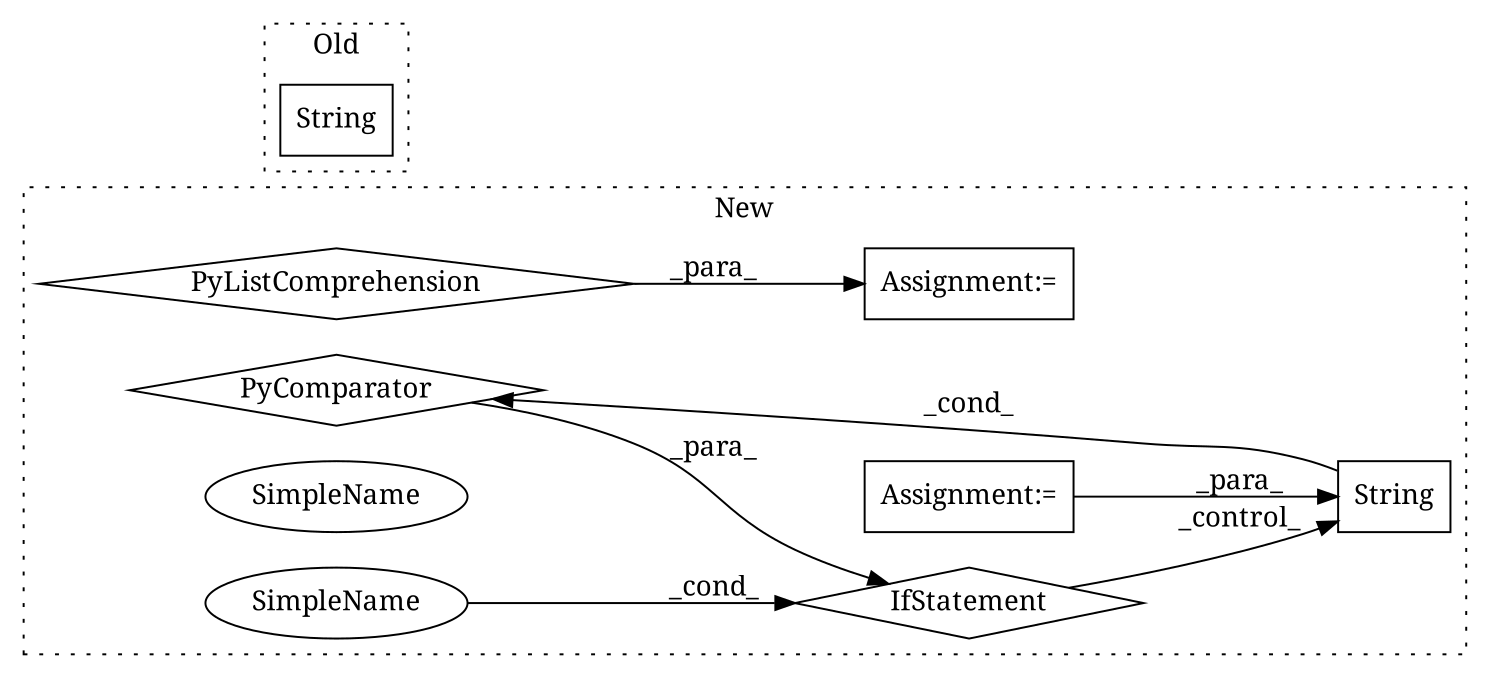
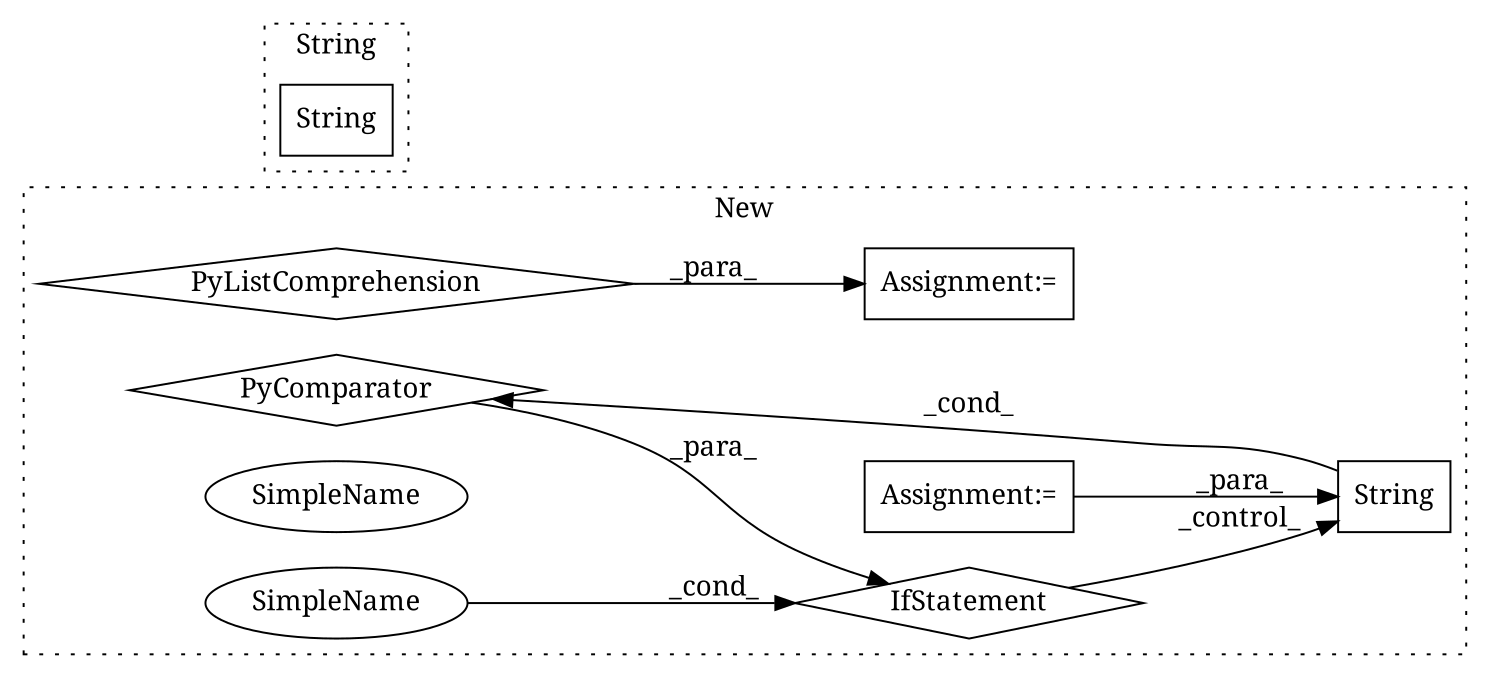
cluster "Old": label "Old" -> "String"
